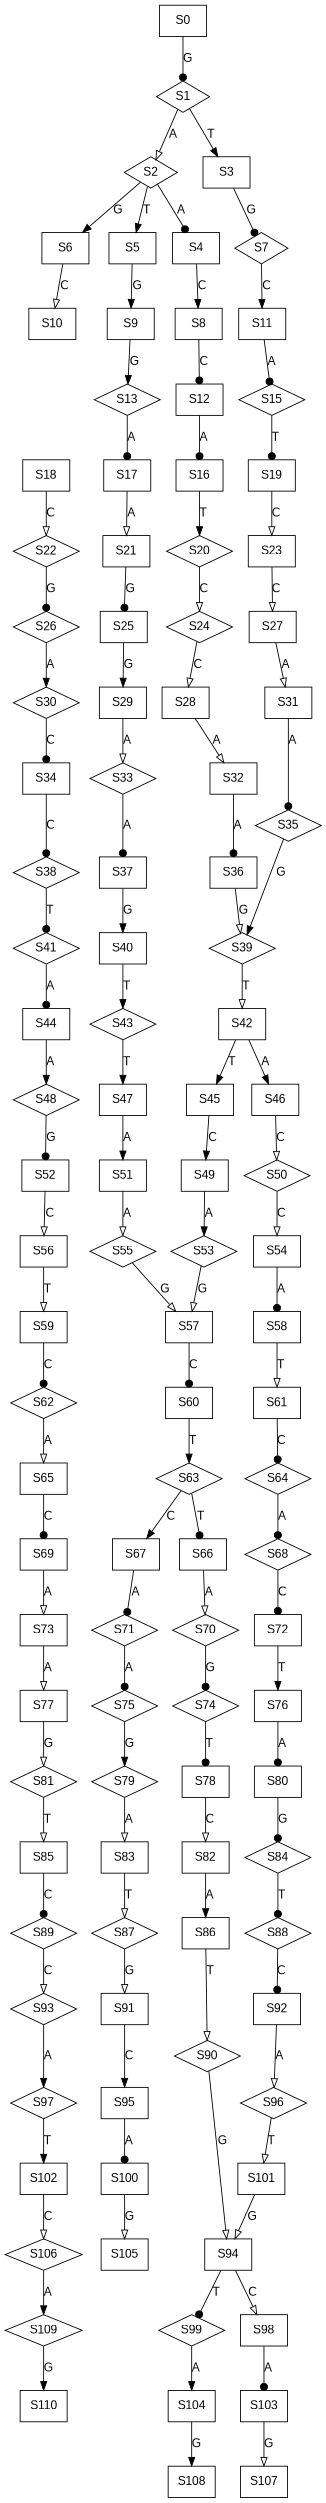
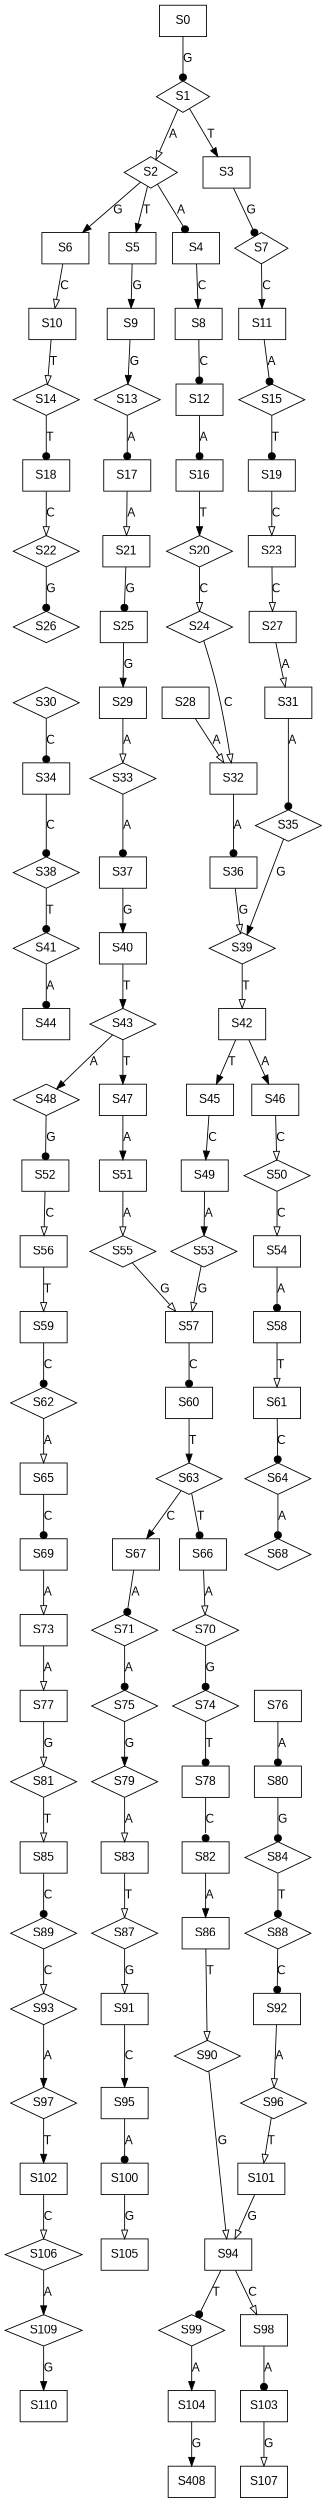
node "S14": added
edge "S24" -> "S28": now "S24" -> "S32"
edge "S26" -> "S30": removed, label "A"
edge "S44" -> "S48": now "S43" -> "S48"
node "S72": removed
edge "S78" -> "S82": arrowhead onormal -> dot
node "S108": label "S108" -> "S408"
